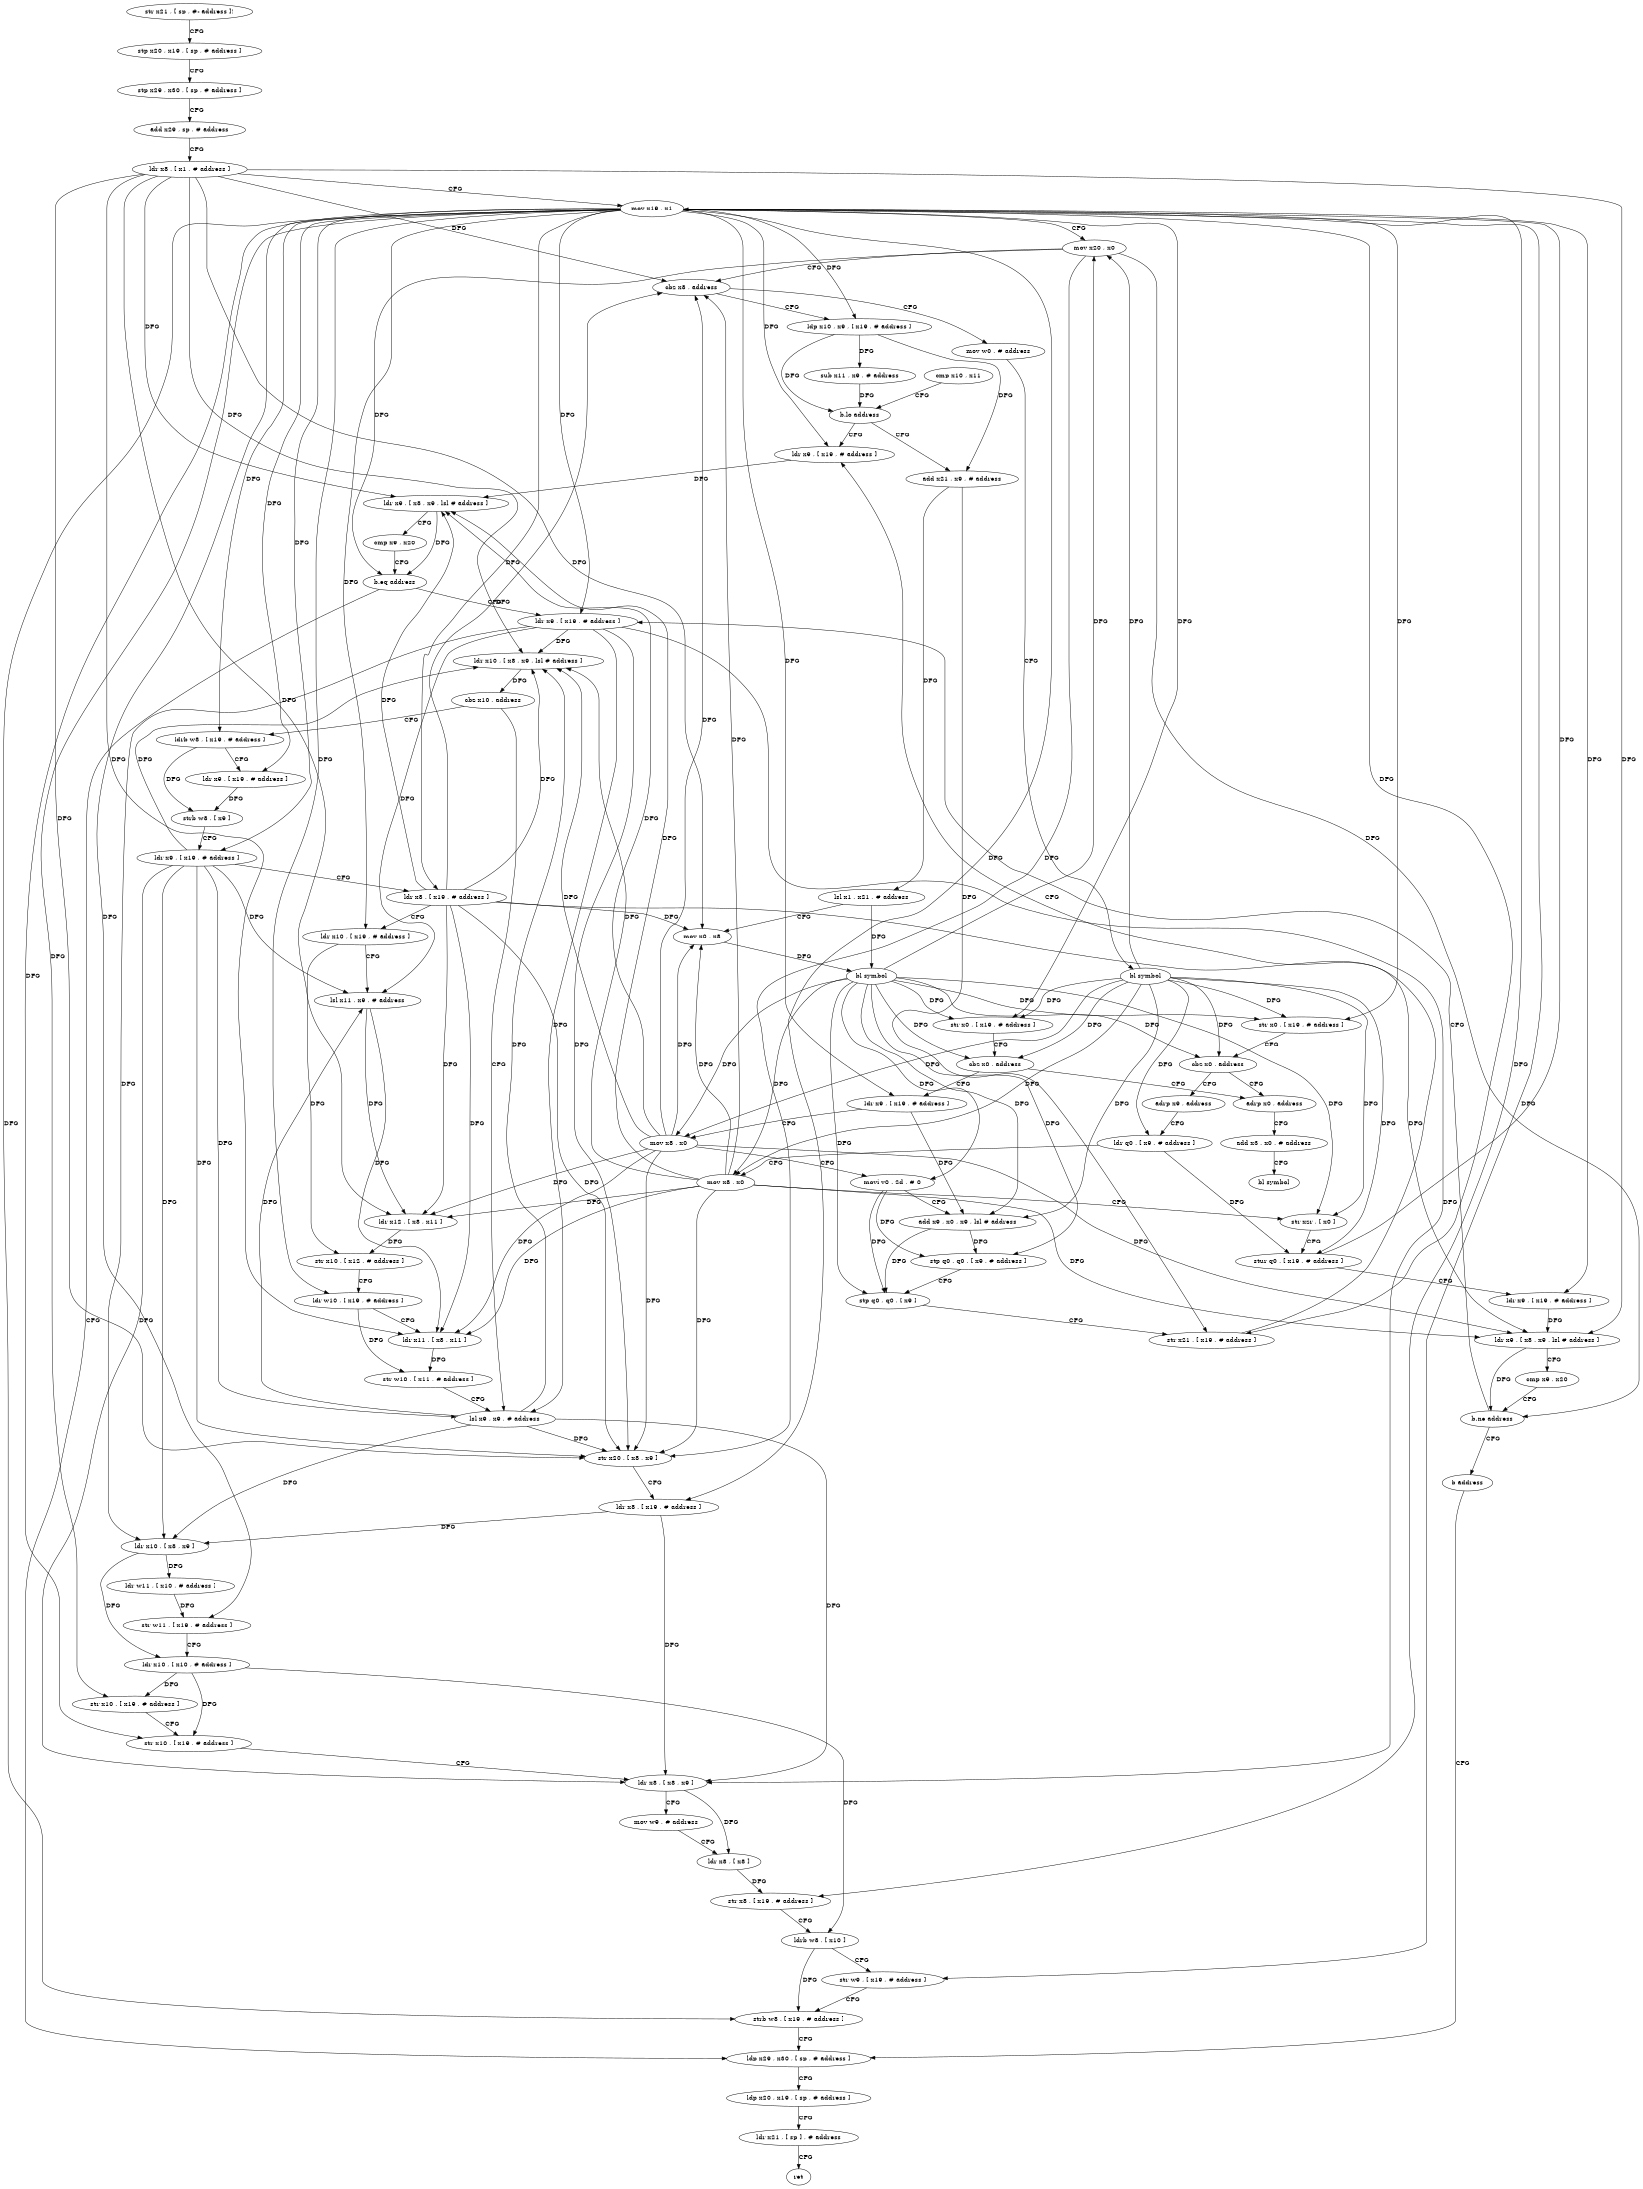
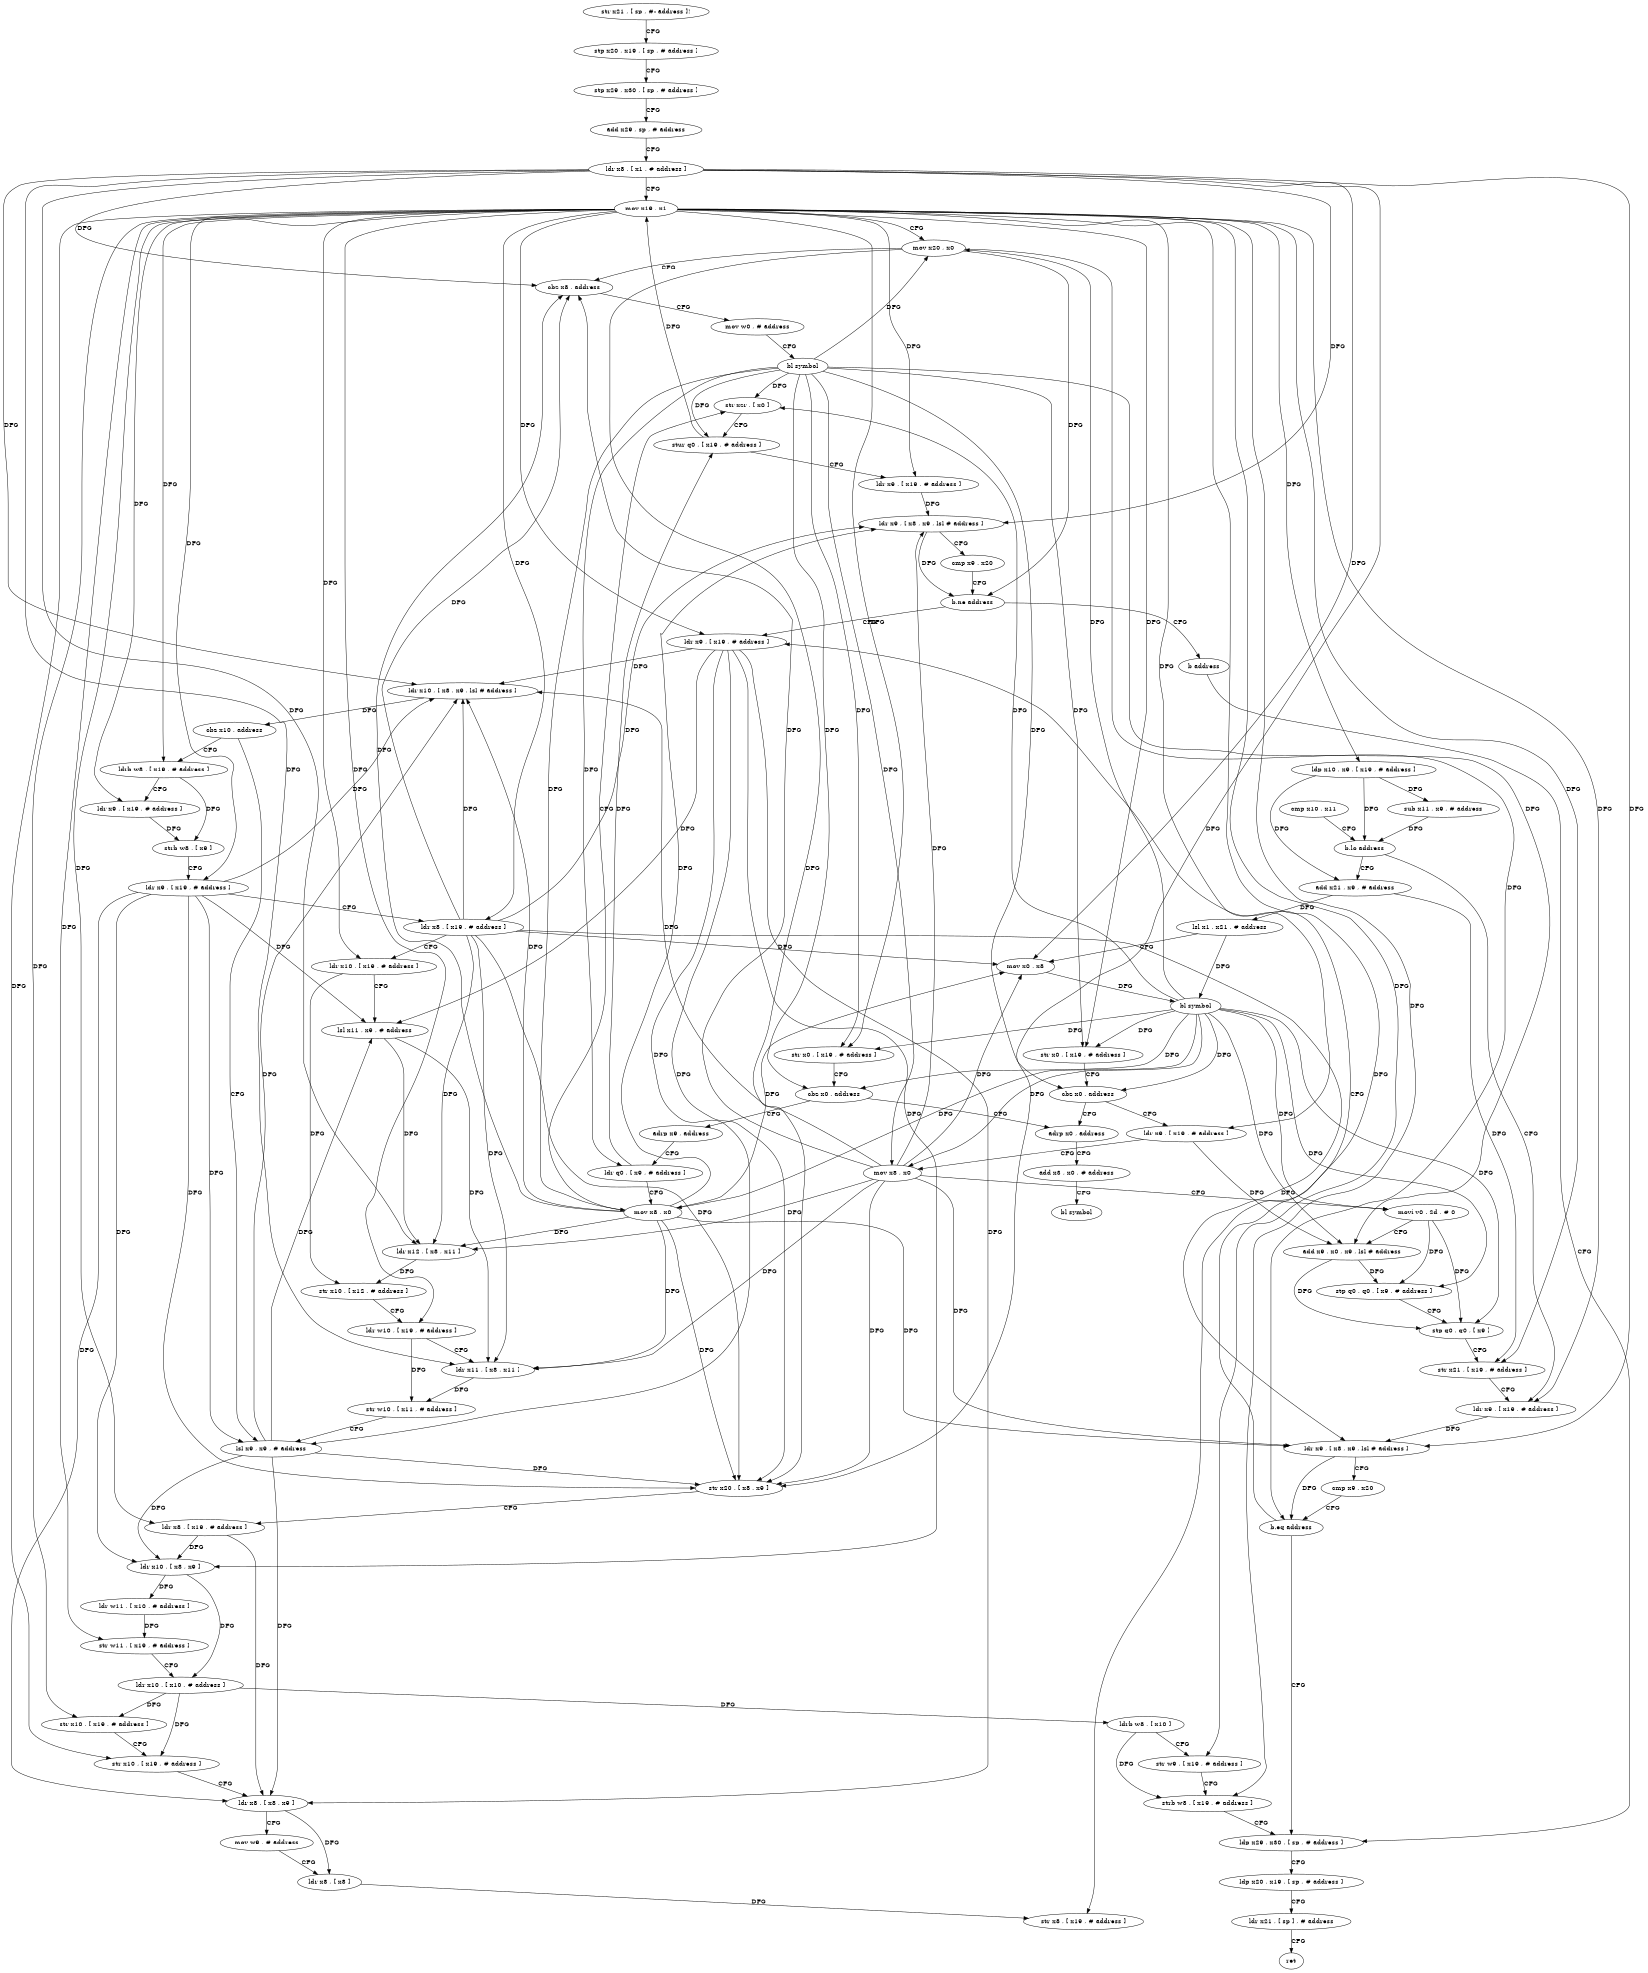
edge "cbz x8 , address" -> "ldp x10 , x9 , [ x19 , # address ]": removed, label "CFG"
edge "str x8 , [ x19 , # address ]" -> "ldrb w8 , [ x10 ]": removed, label "CFG"
